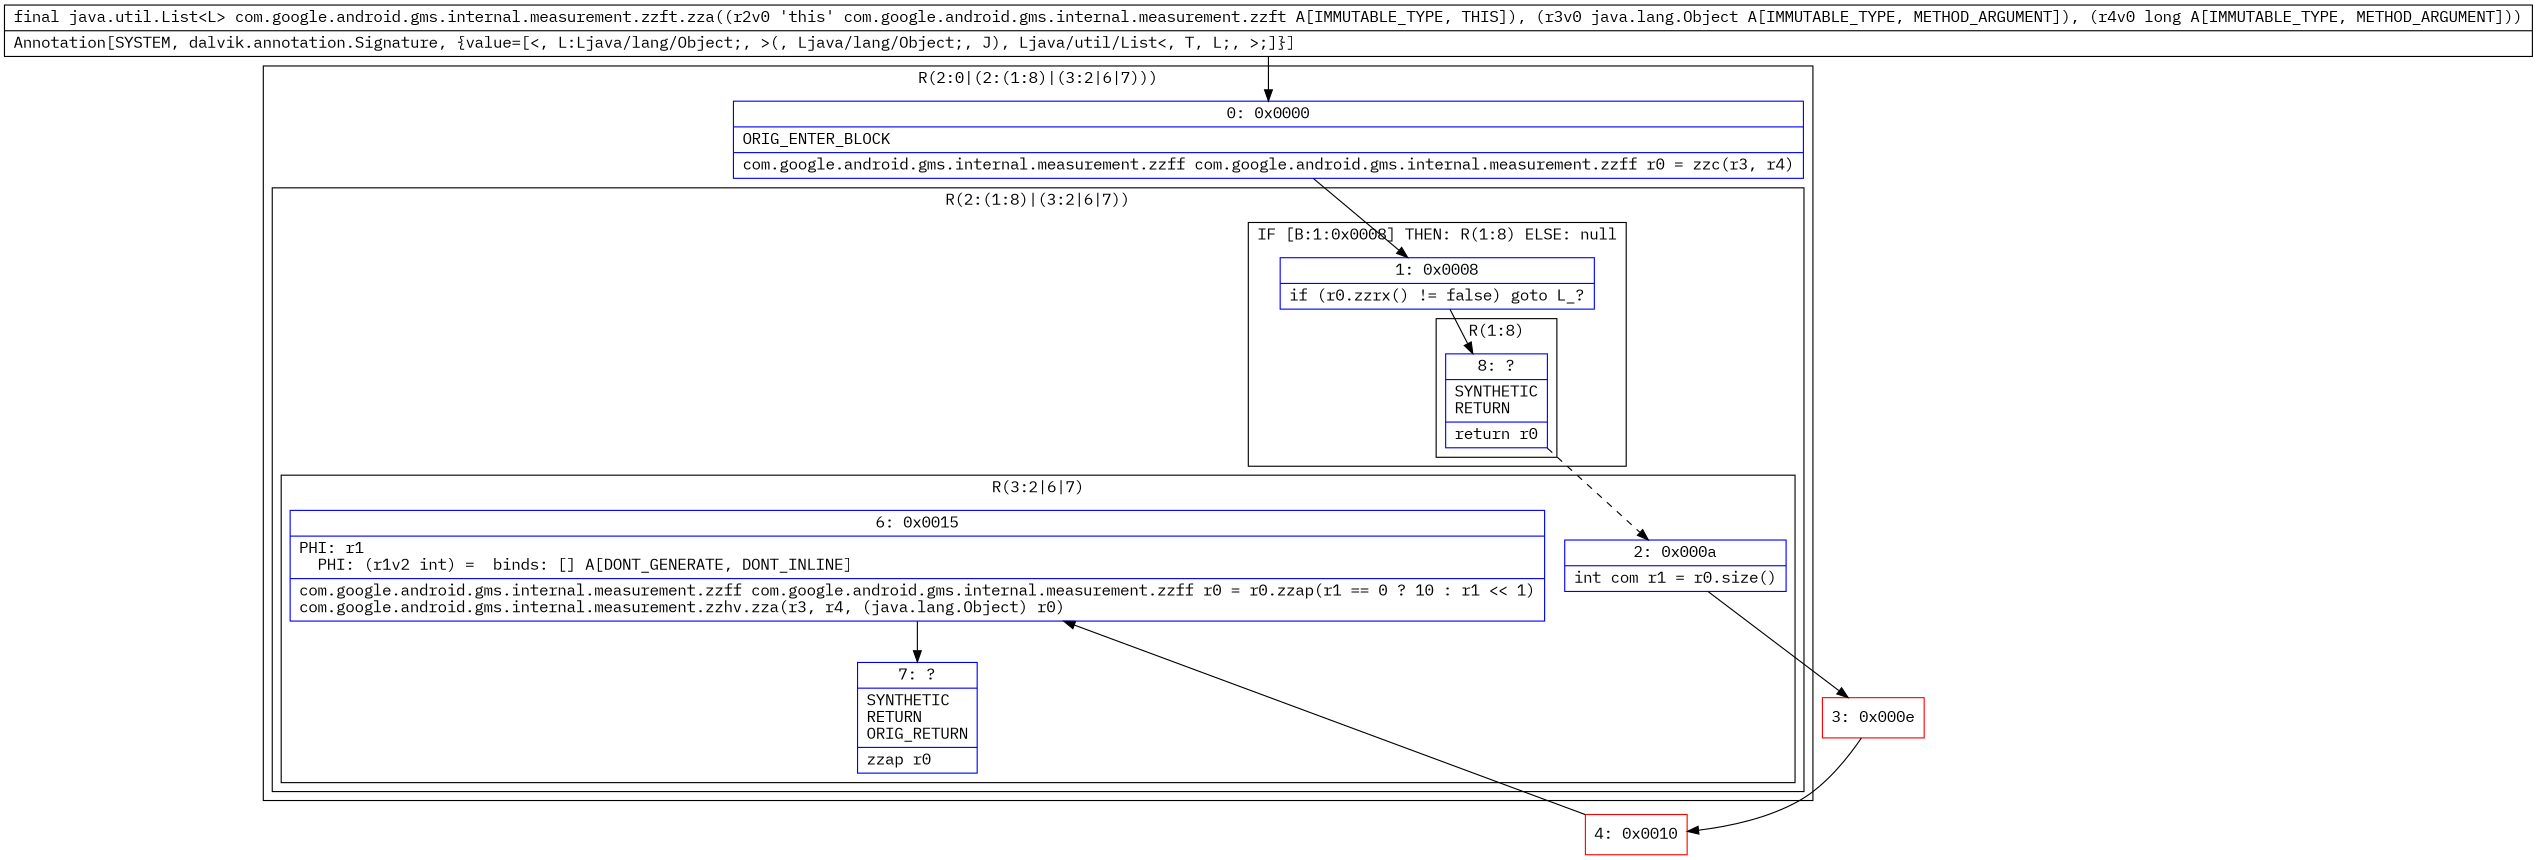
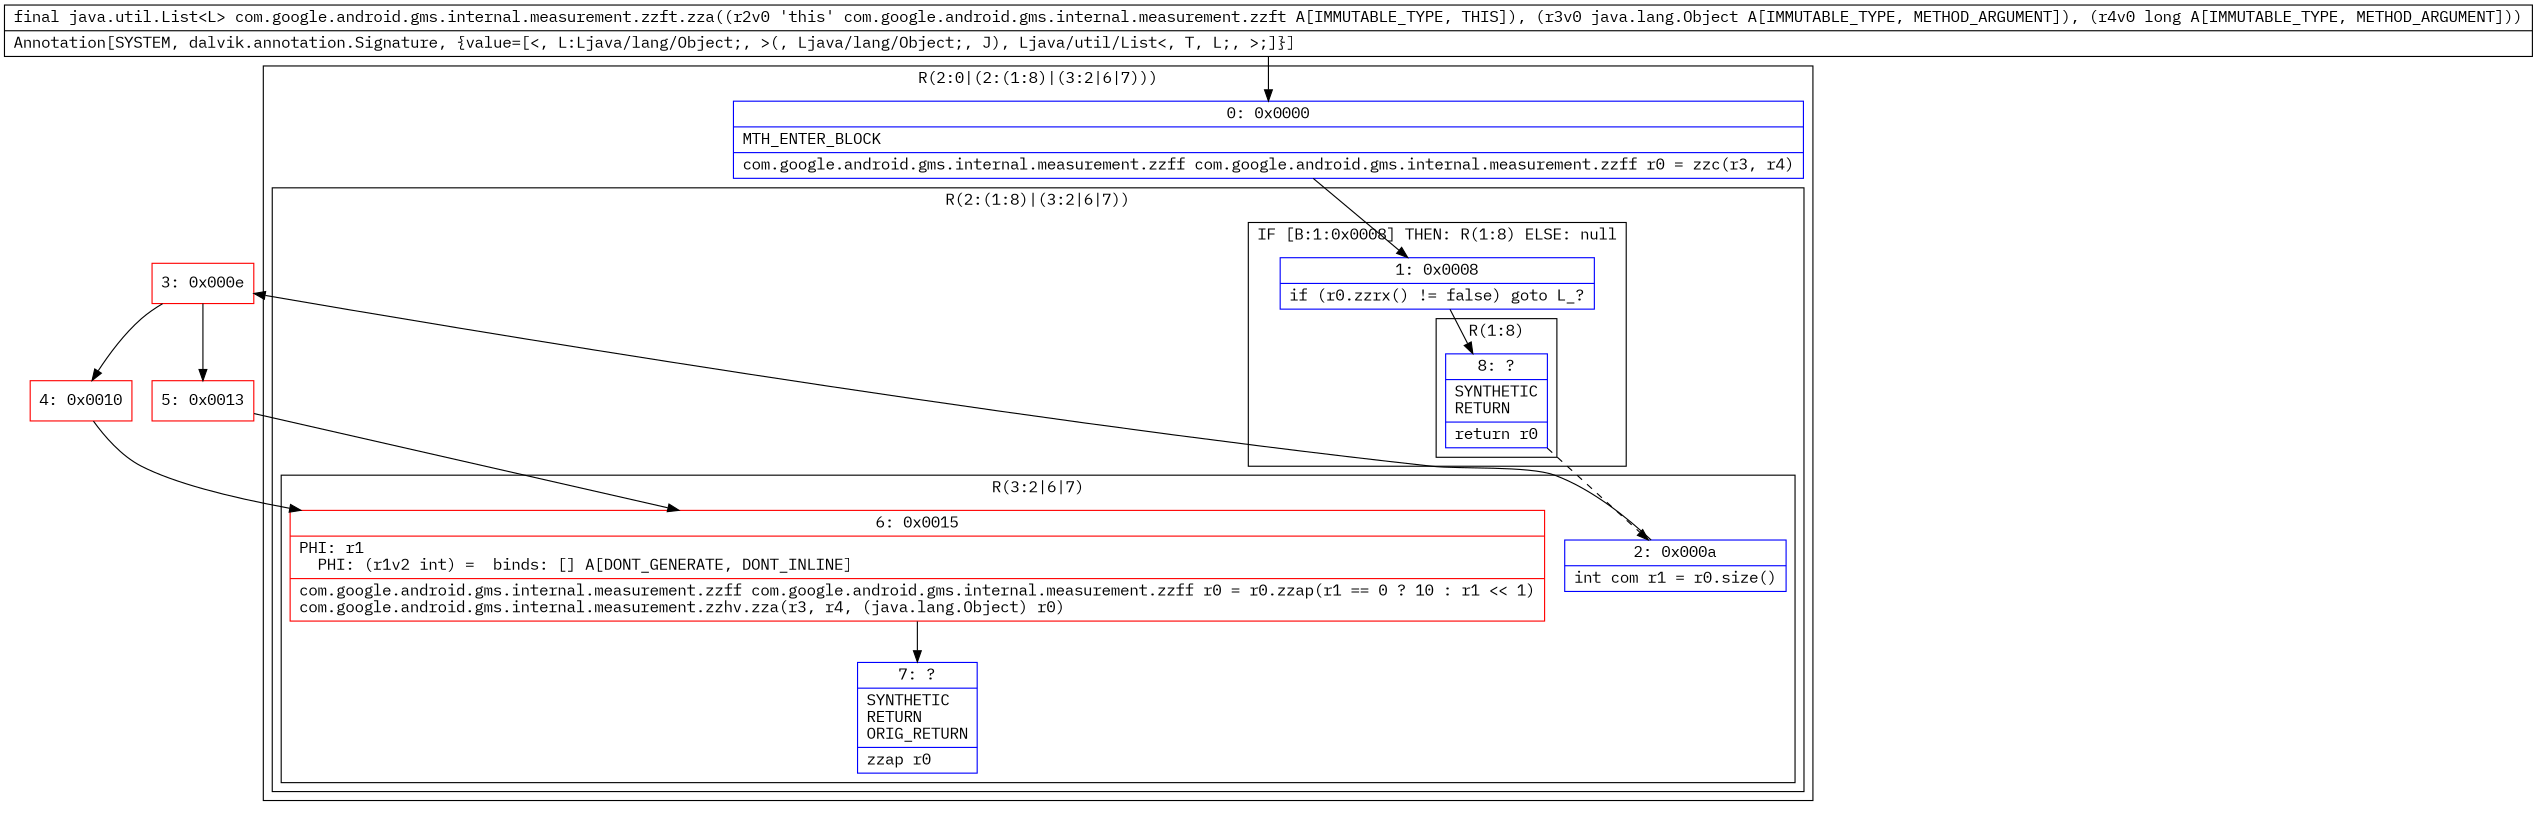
node "0: 0x0000": text "ORIG_ENTER_BLOCK" -> "MTH_ENTER_BLOCK"
node "5: 0x0013": added
node "6: 0x0015": color blue -> red
